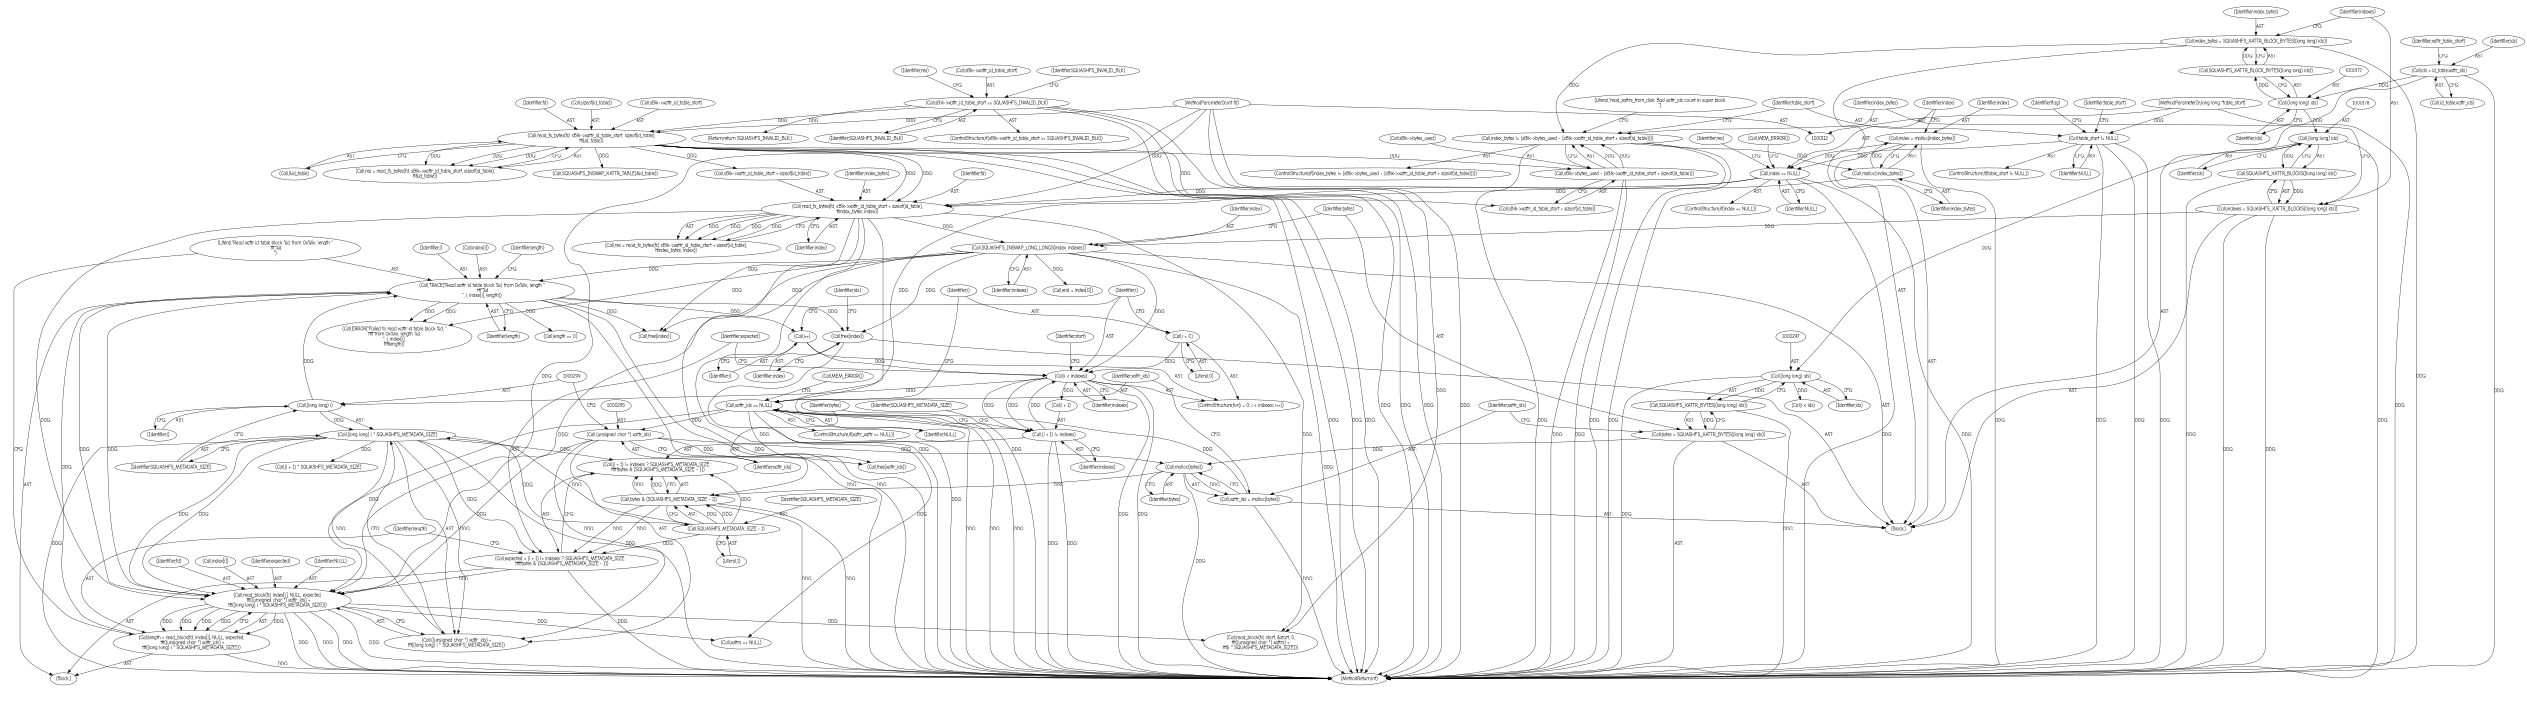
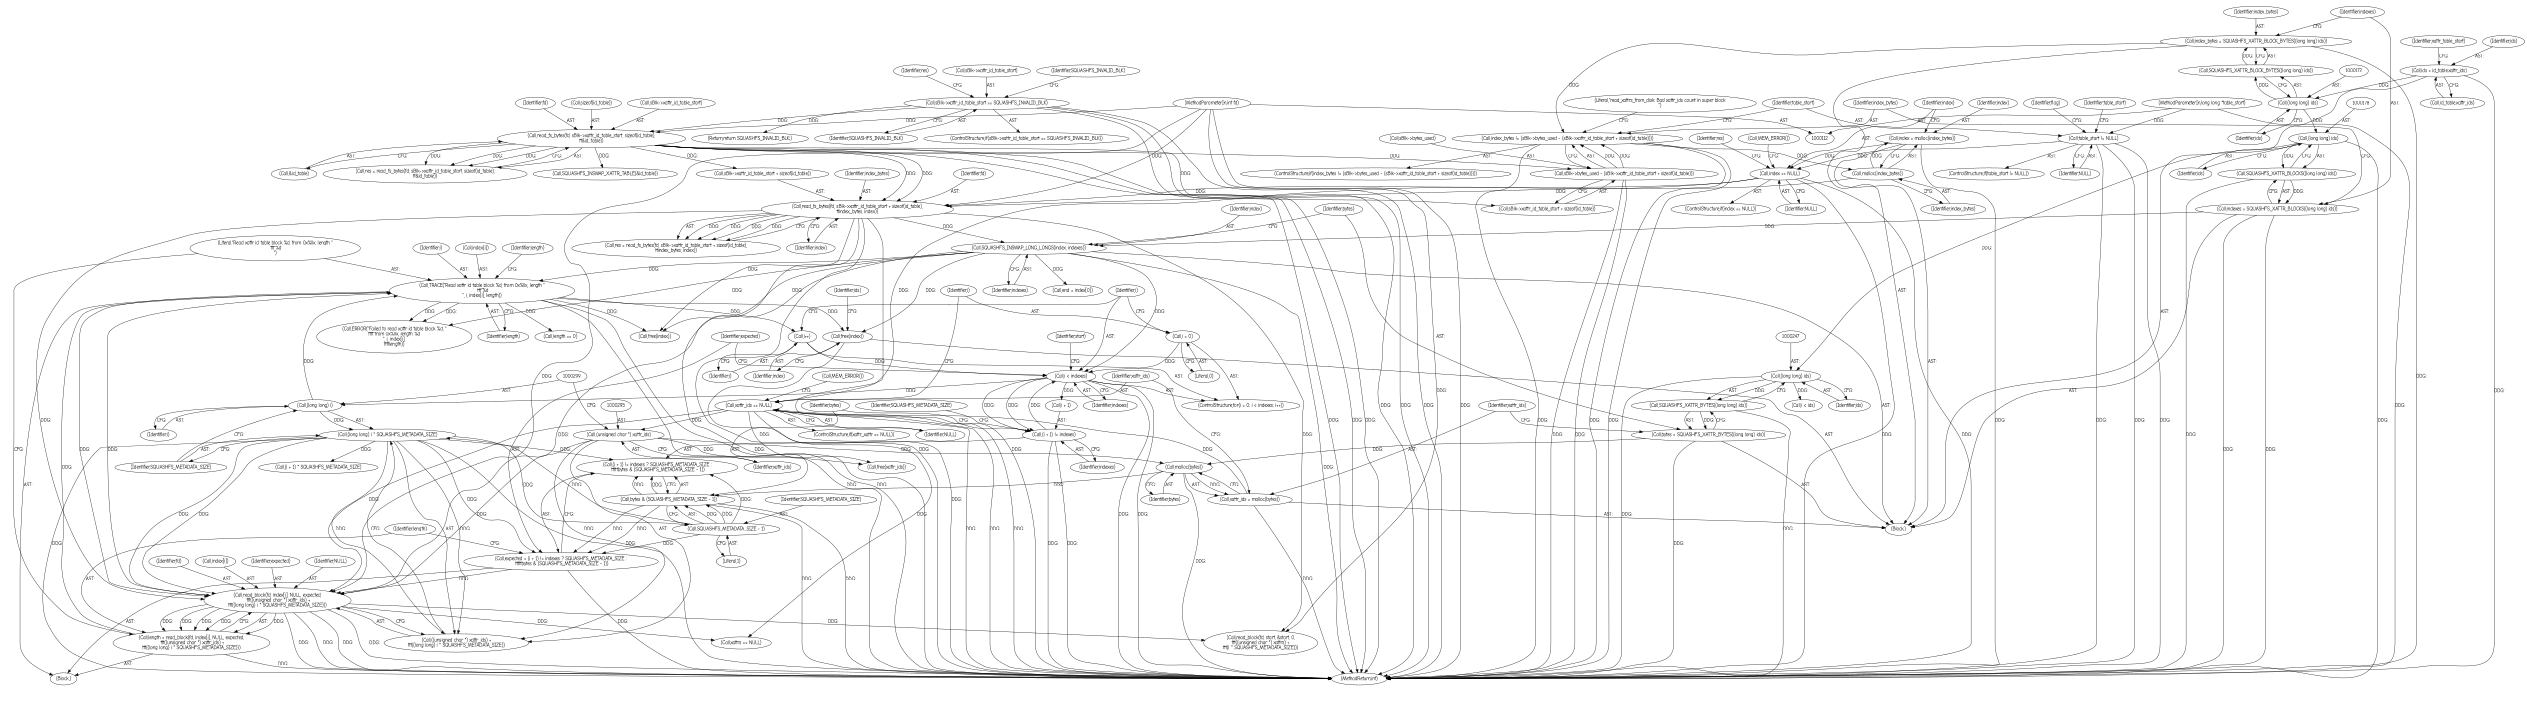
edge "(Call,bytes = SQUASHFS_XATTR_BYTES((long long) ids))" -> "(MethodReturn,int)": label "AST: " -> "DDG: "
